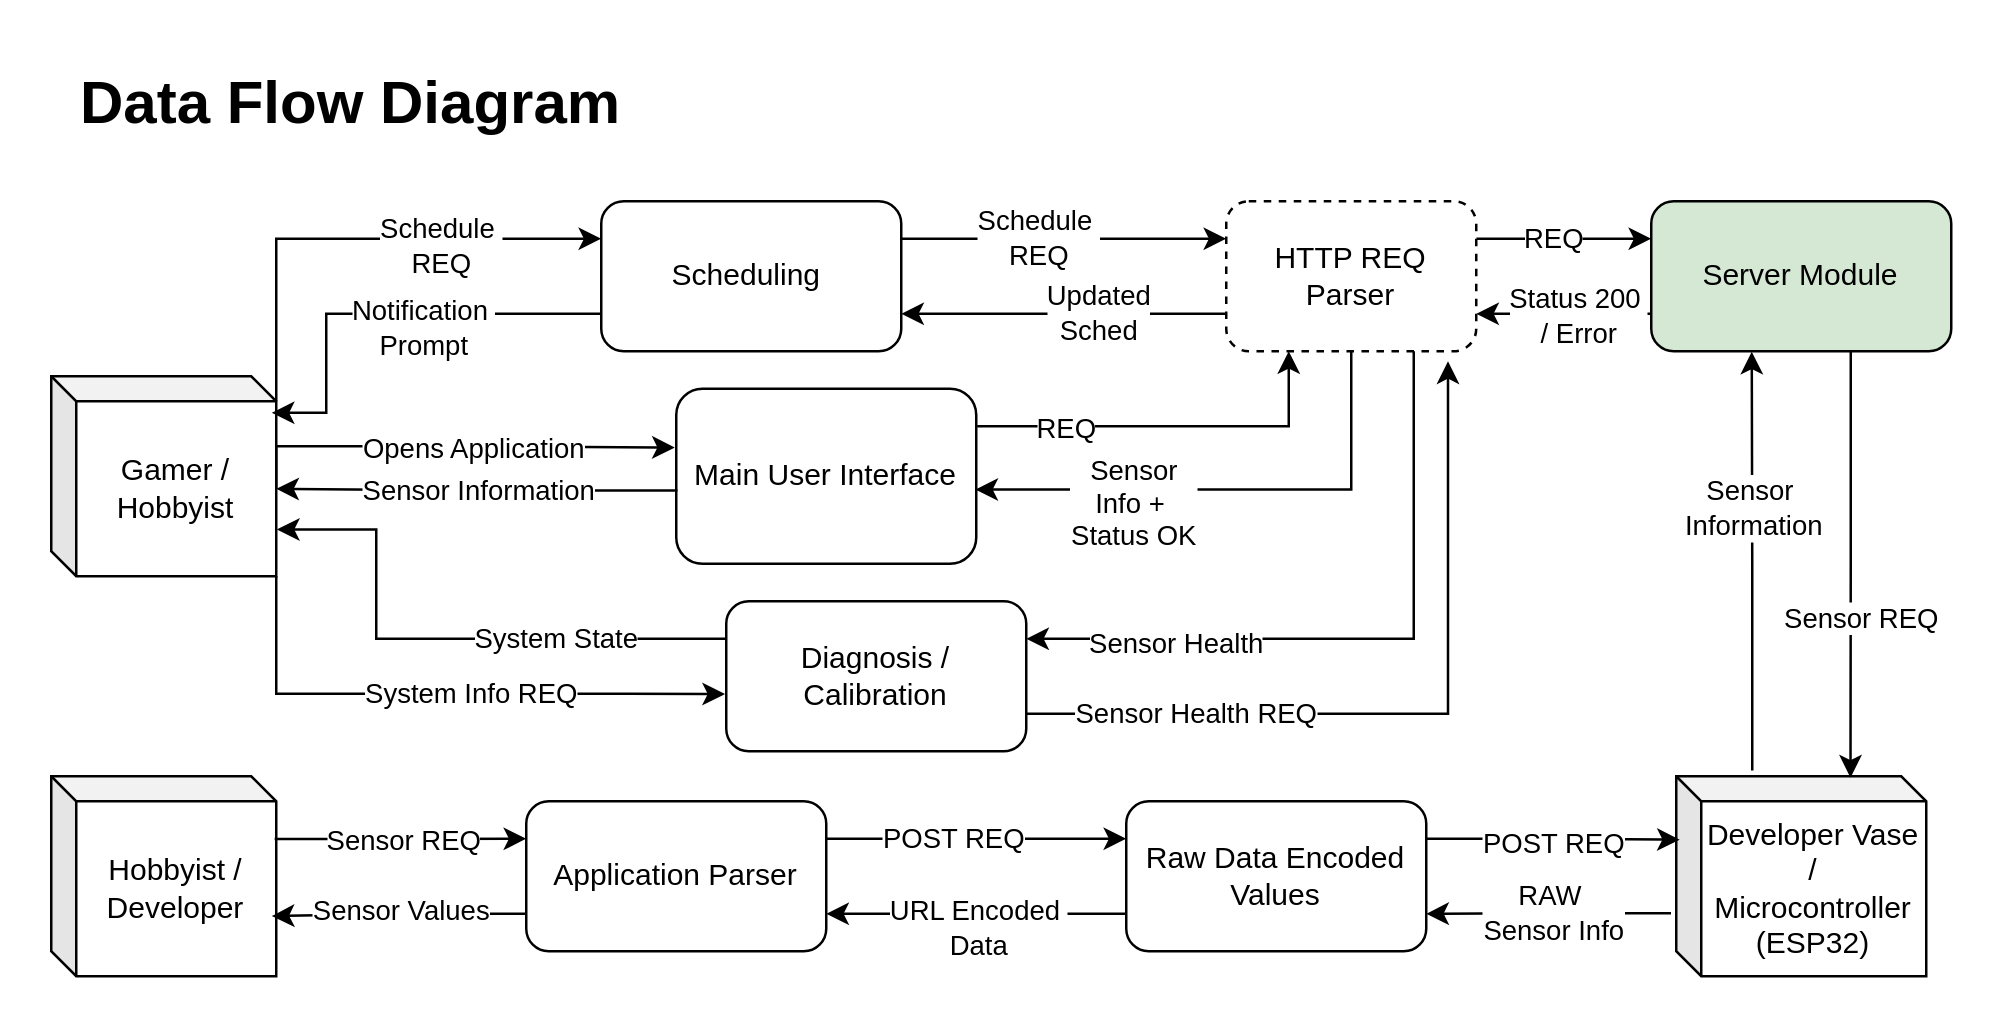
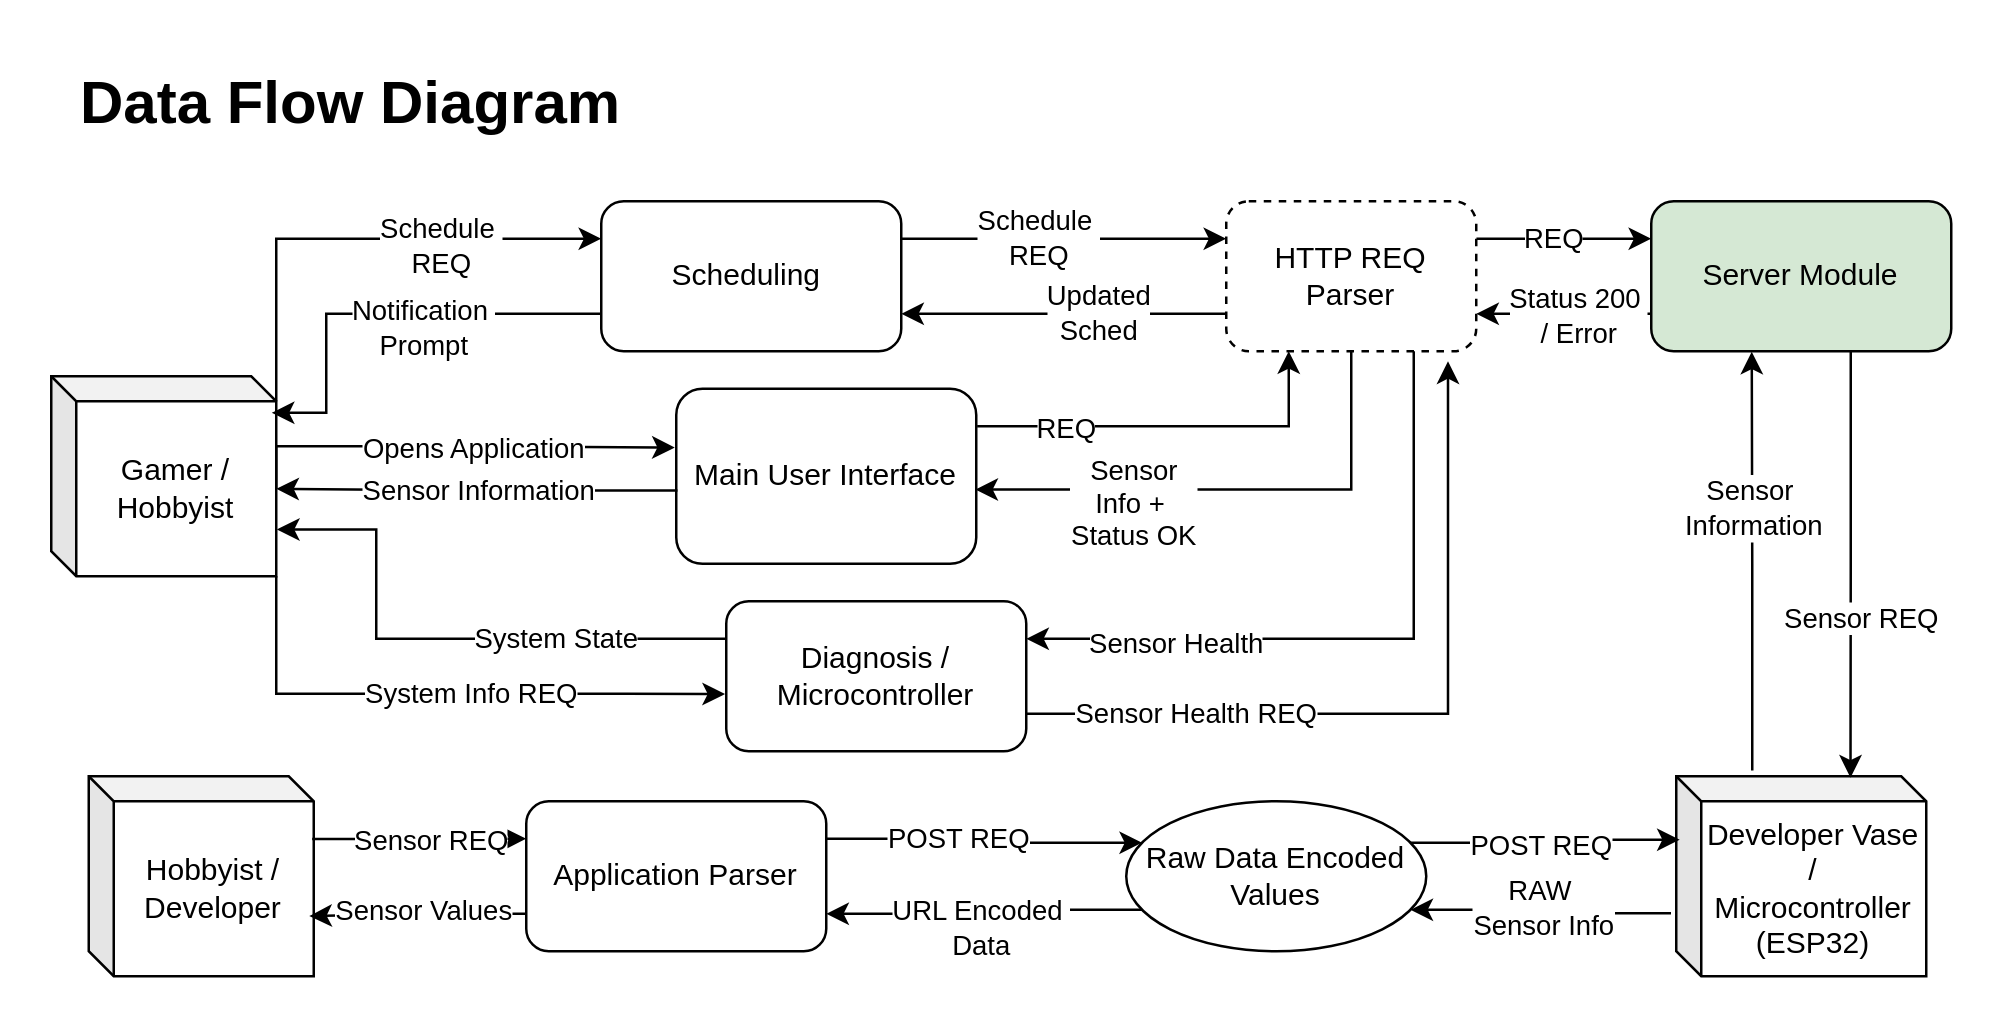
node "Diagnosis / Calibration": label "Diagnosis / Calibration" -> "Diagnosis / Microcontroller"
node "Hobbyist / Developer": moved (164, 876) -> (201, 876)
node "Raw Data Encoded Values": shape rounded rectangle -> ellipse
